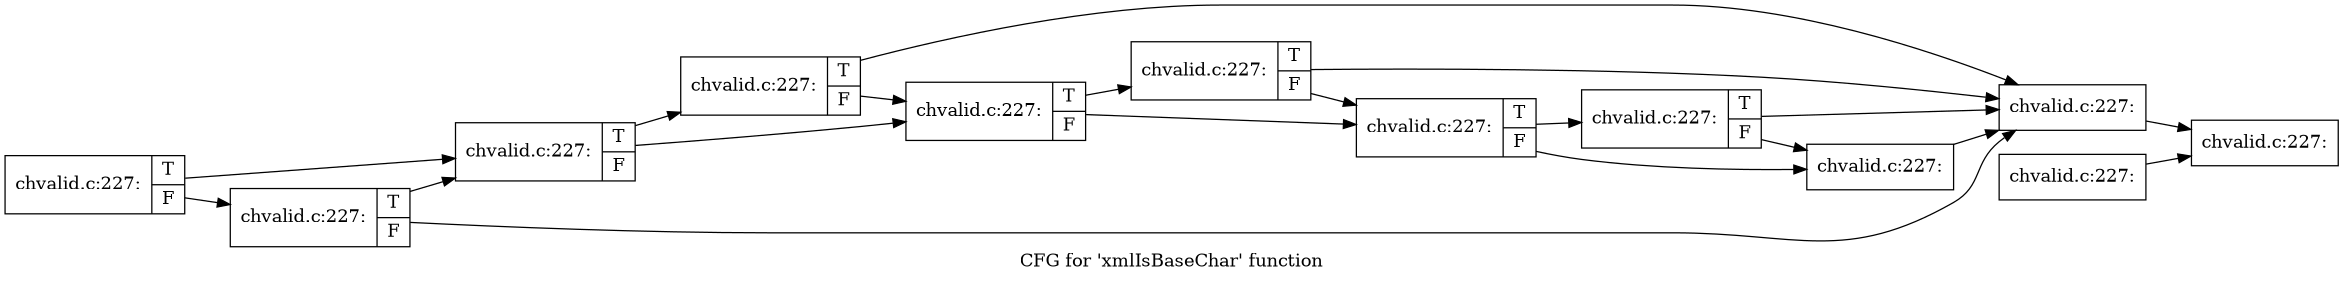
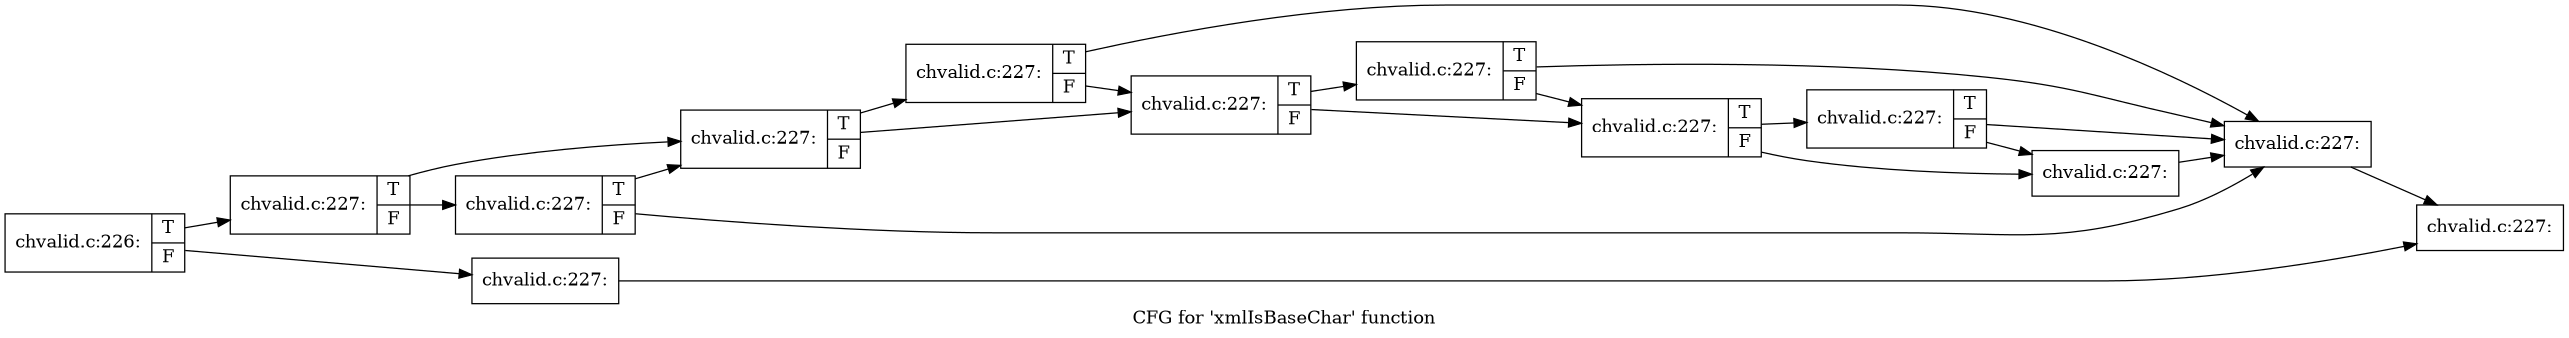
node "chvalid.c:226:": added
